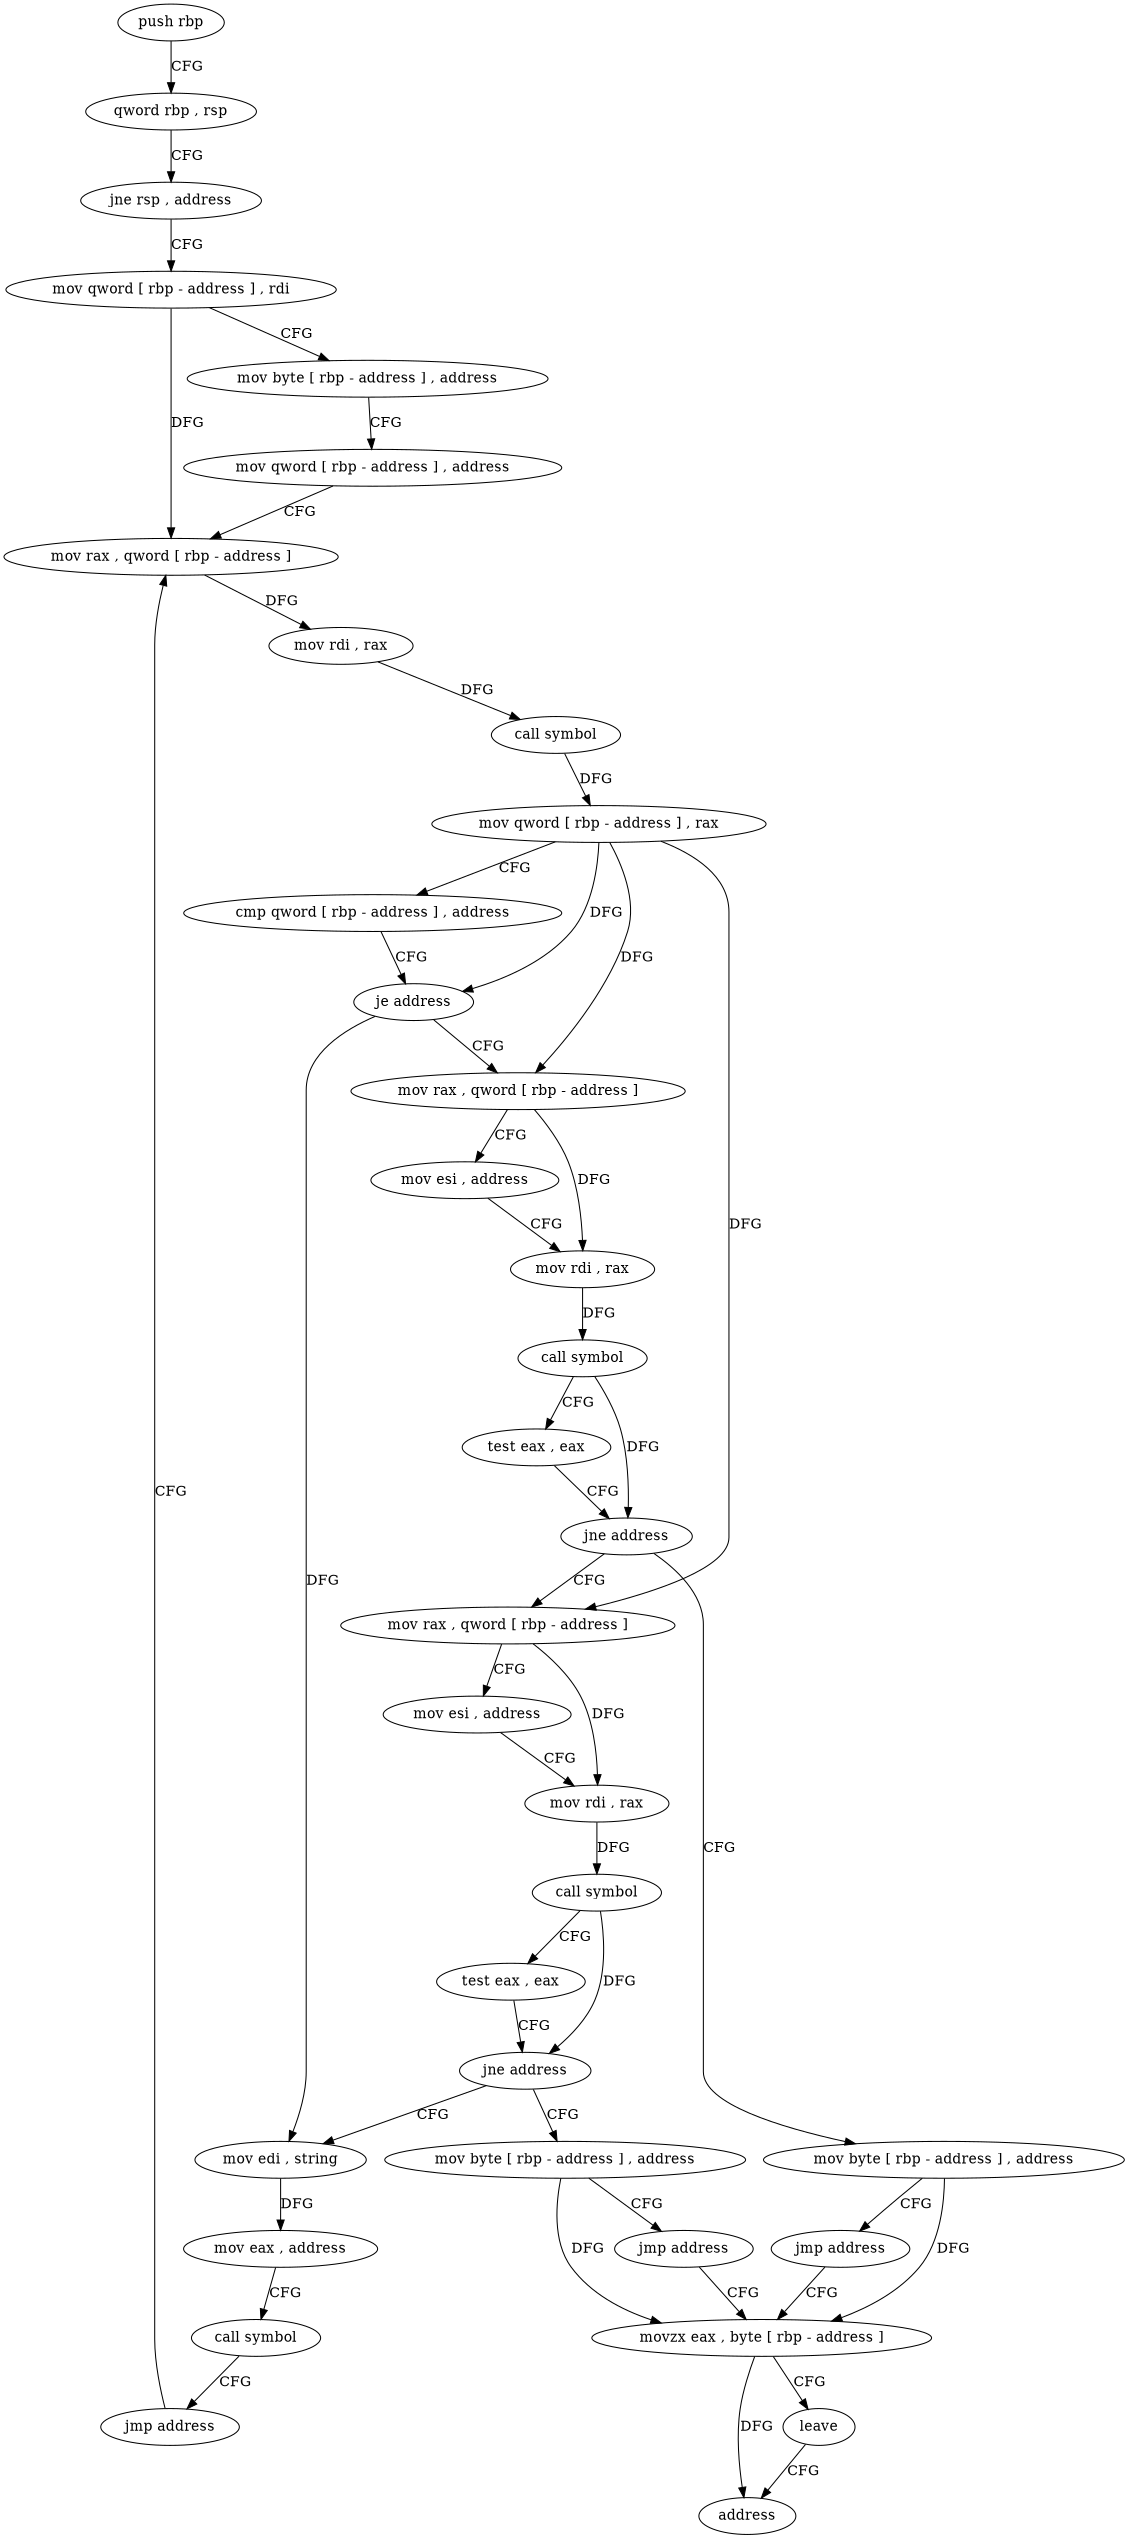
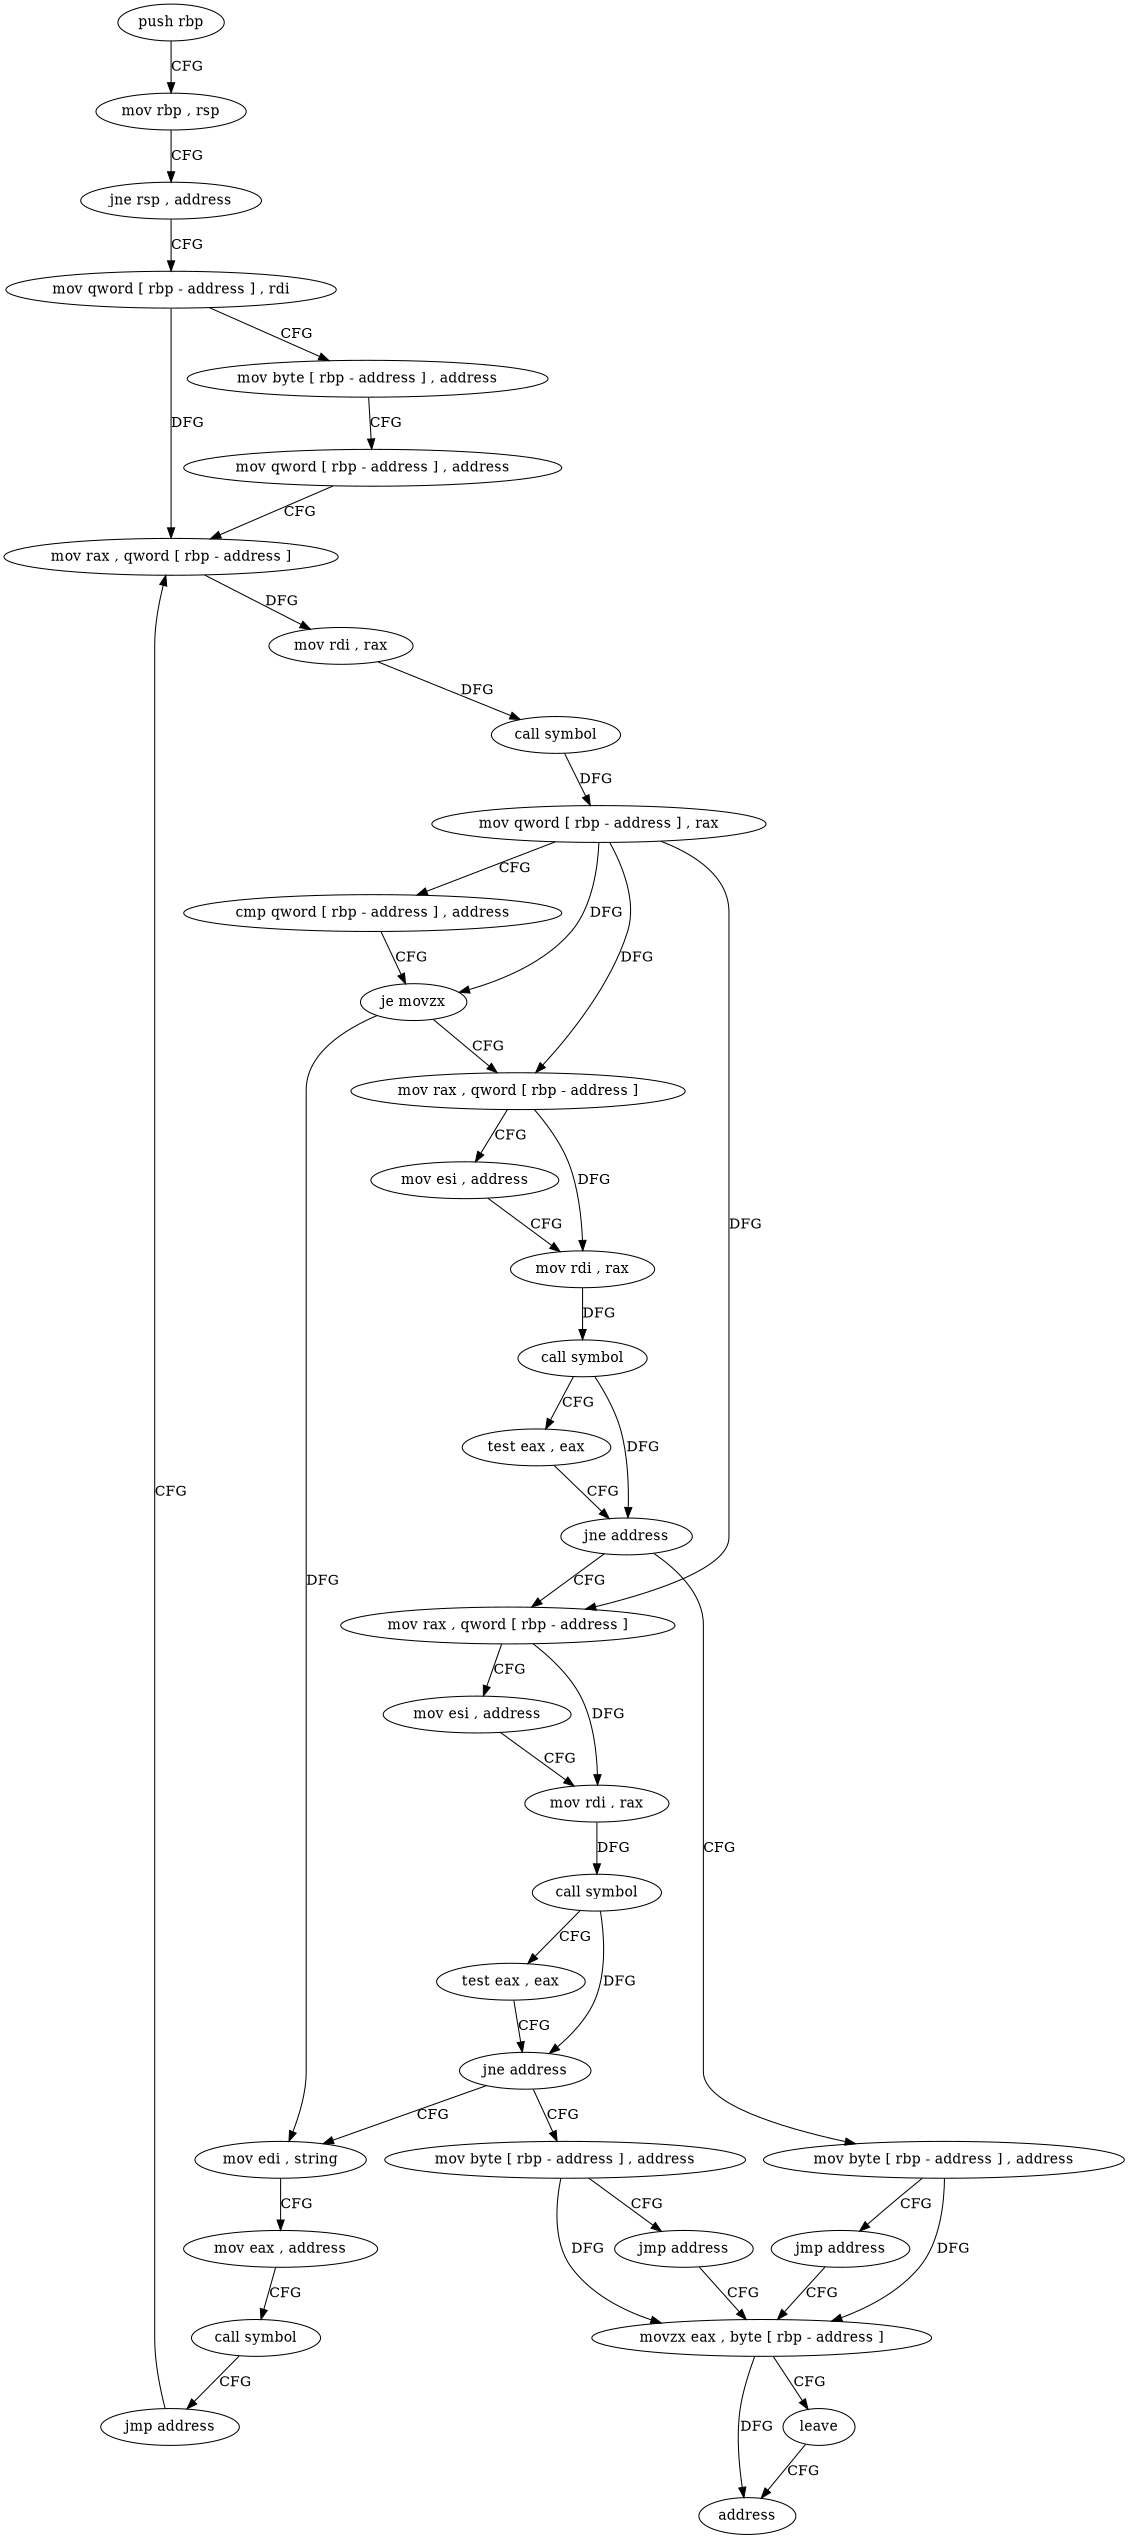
node "qword rbp , rsp": label "qword rbp , rsp" -> "mov rbp , rsp"
node "je address": label "je address" -> "je movzx"
edge "mov edi , string" -> "mov eax , address": label "DFG" -> "CFG"
